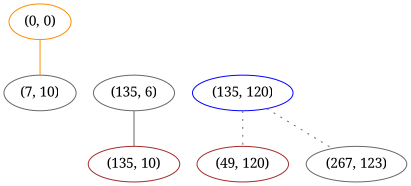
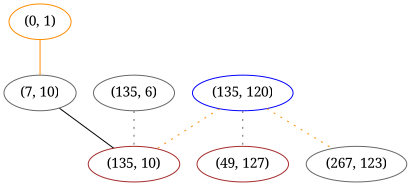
node "(0, 0)": label "(0, 0)" -> "(0, 1)"
edge "(7, 10)" -- "(135, 10)": added
edge "(135, 6)" -- "(135, 10)": style solid -> dotted
edge "(135, 120)" -- "(135, 10)": added
edge "(135, 120)" -- "(267, 123)": color gray40 -> darkorange
node "(49, 120)": label "(49, 120)" -> "(49, 127)"
